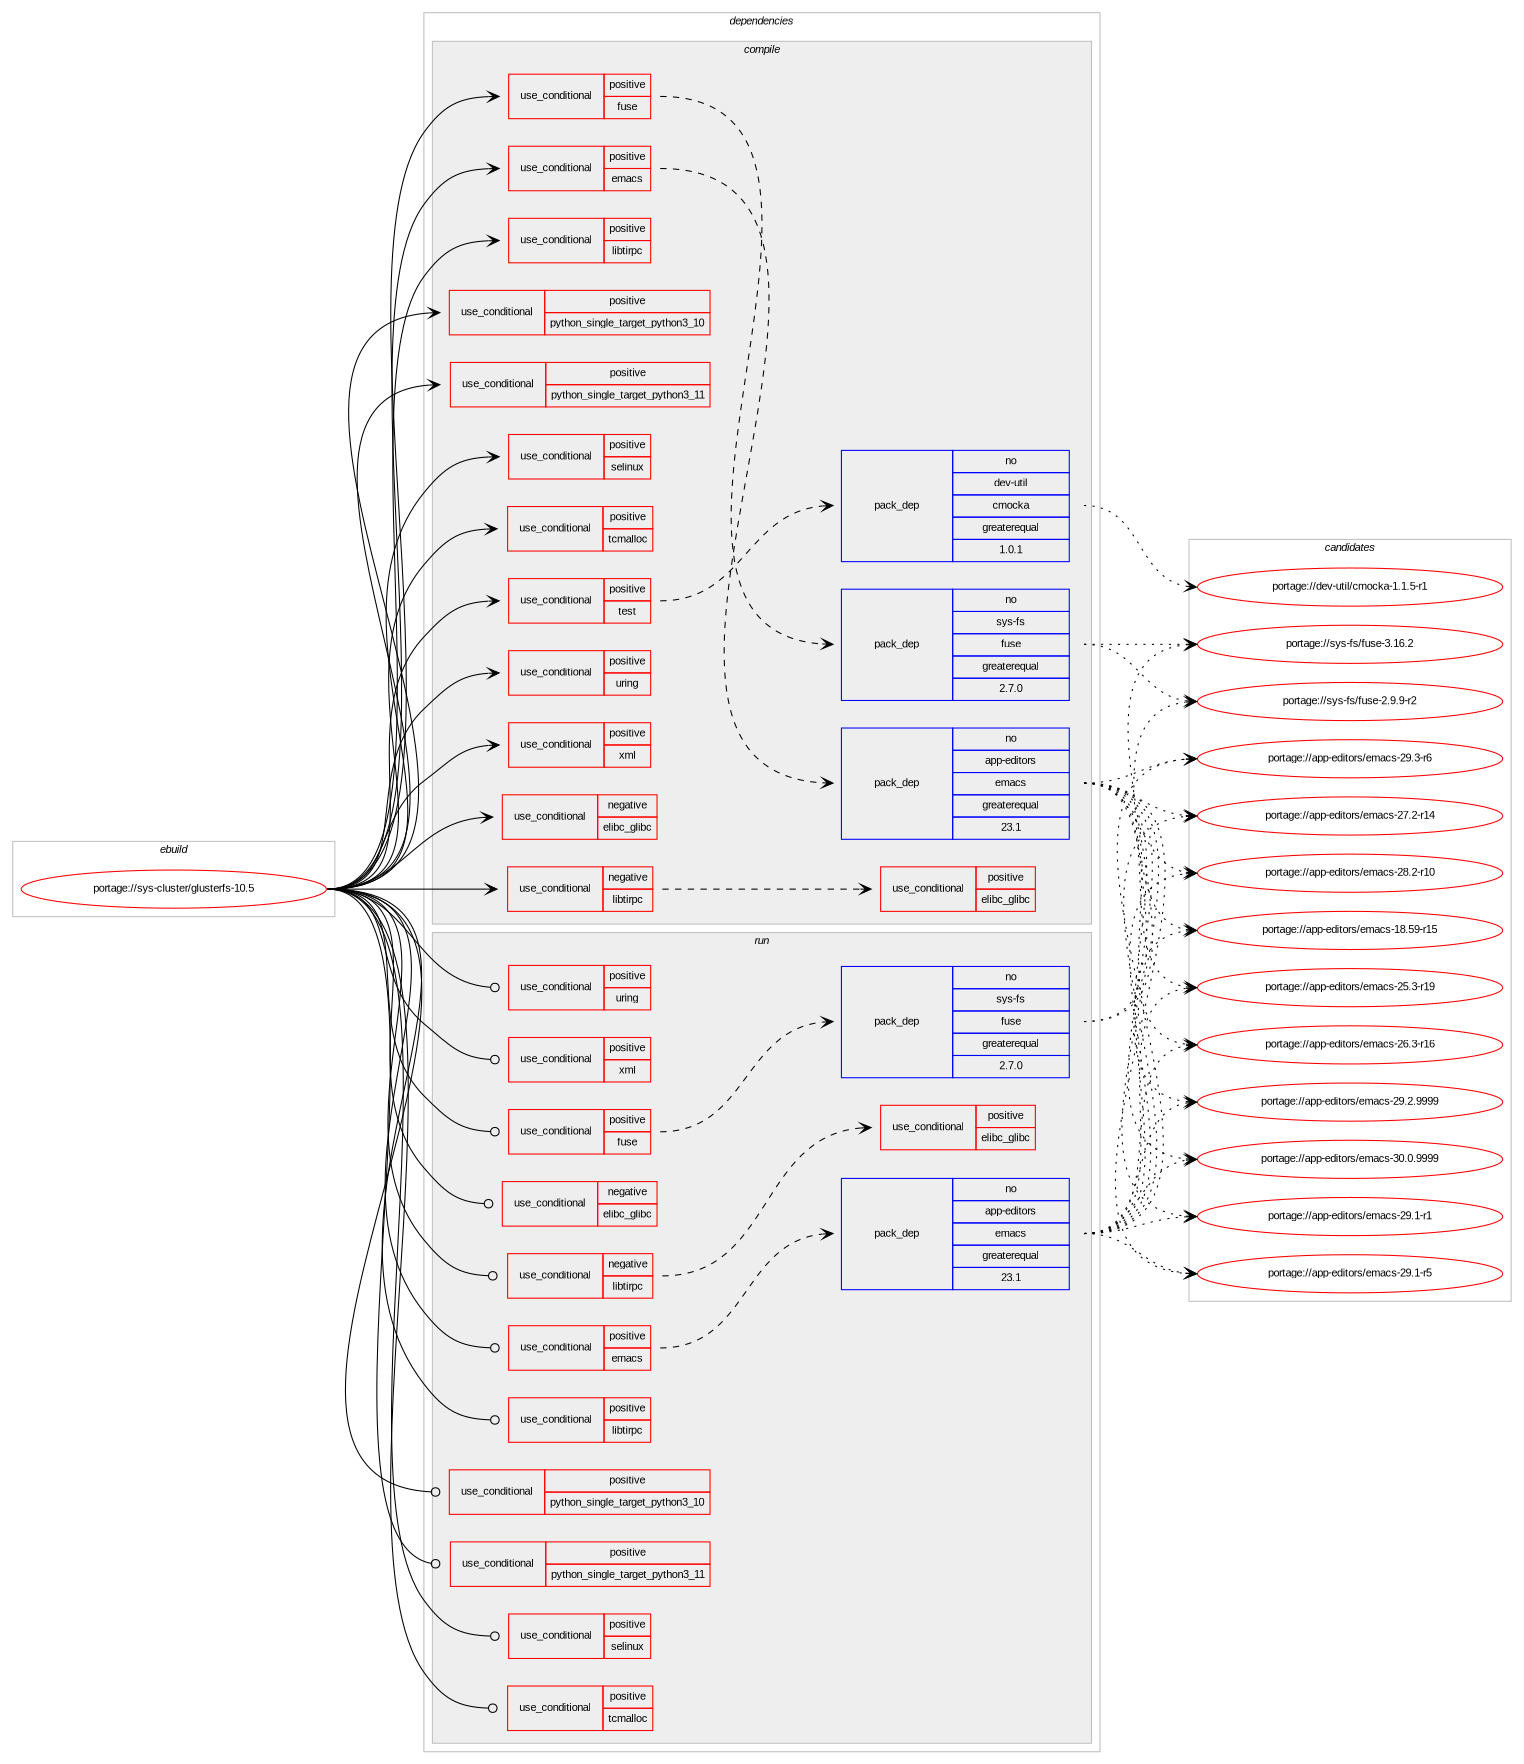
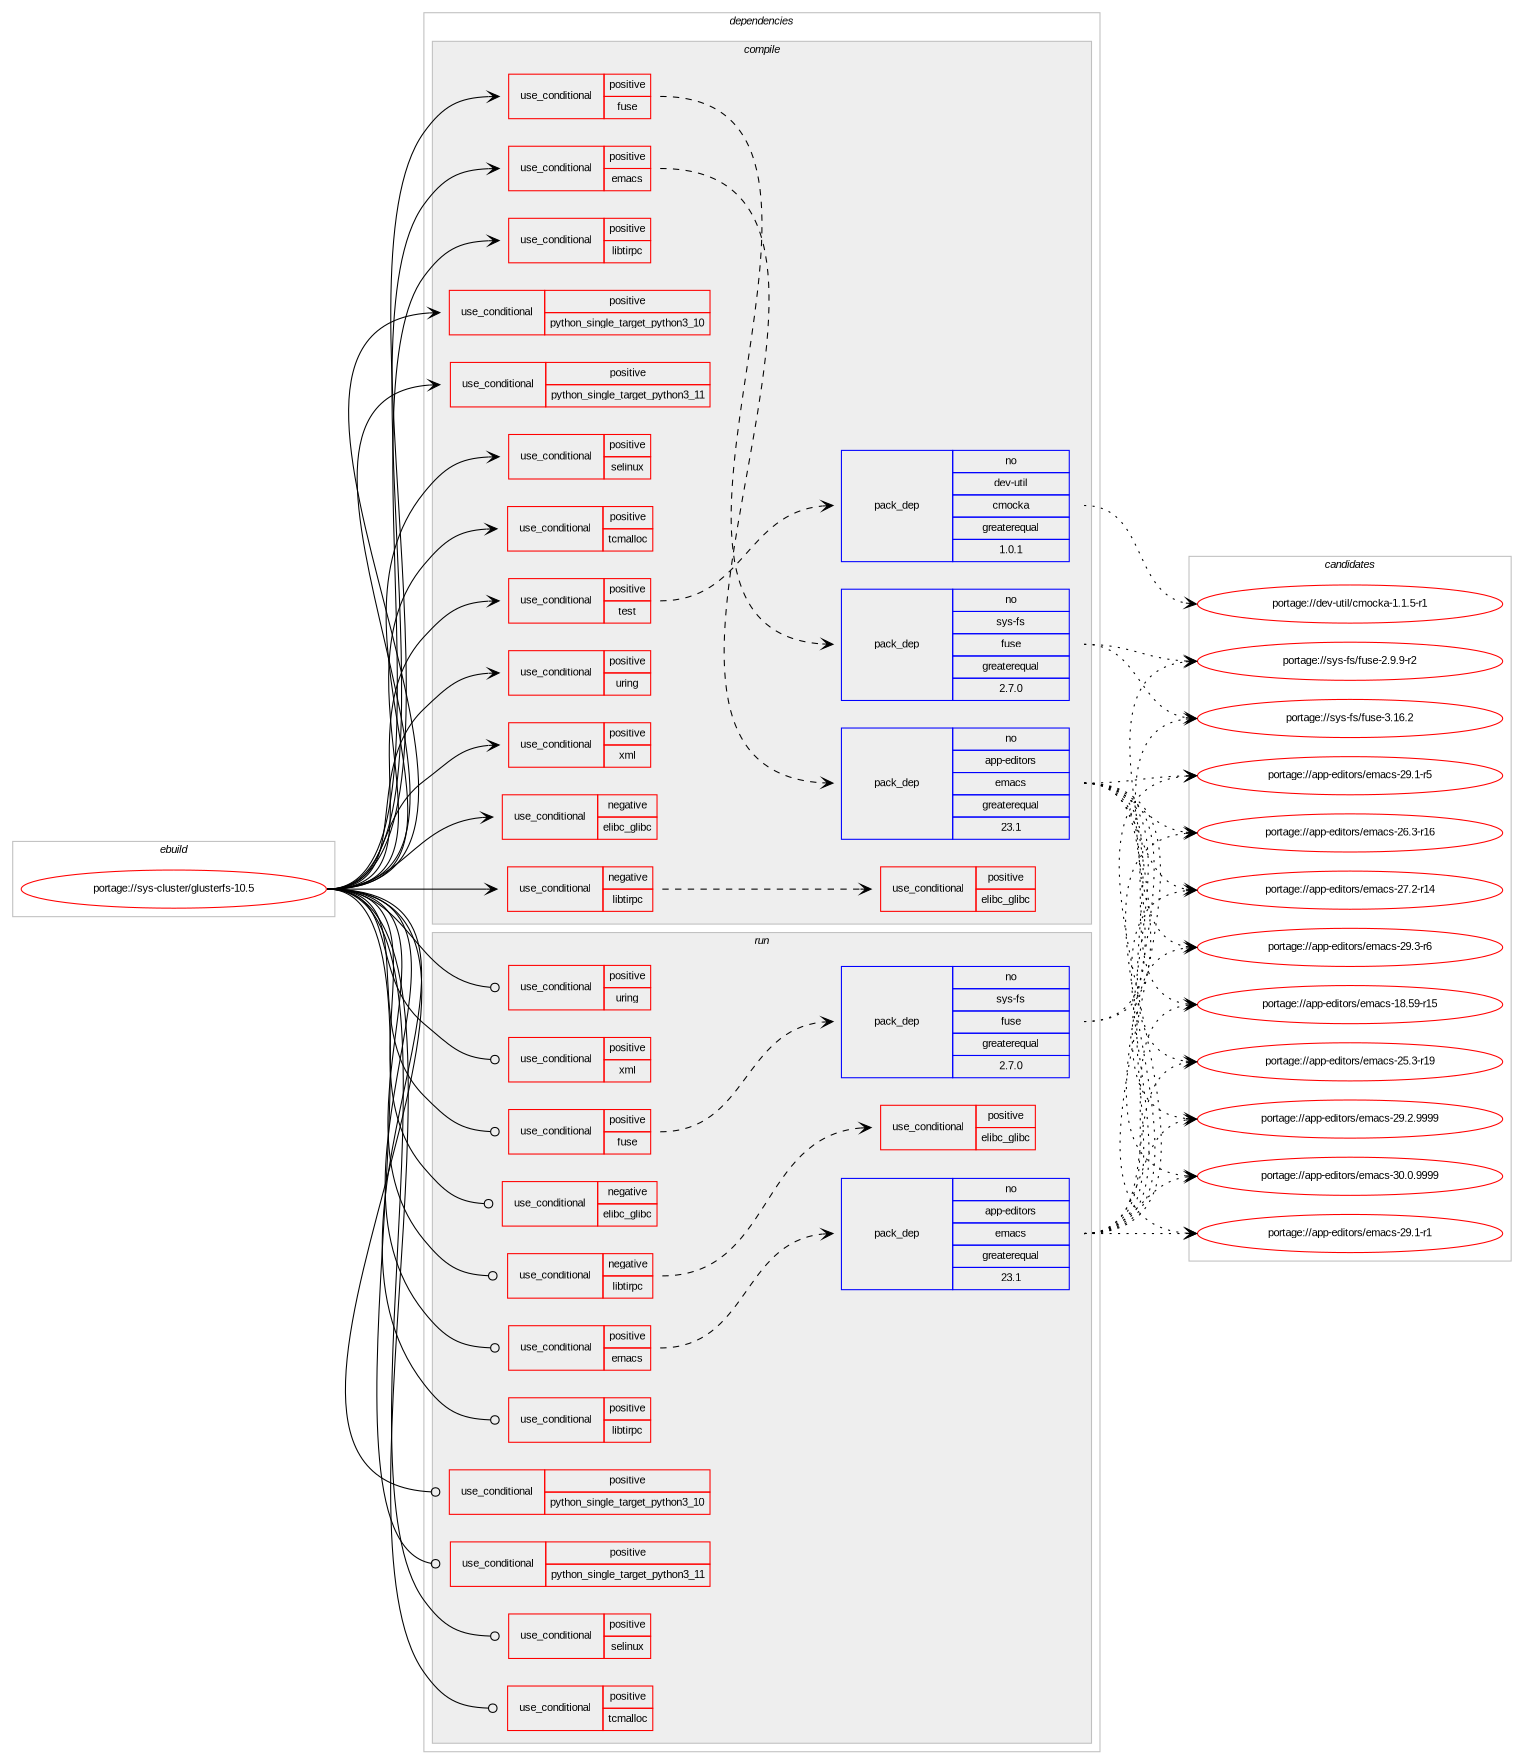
node "portage://app-editors/emacs-28.2-r10": removed
